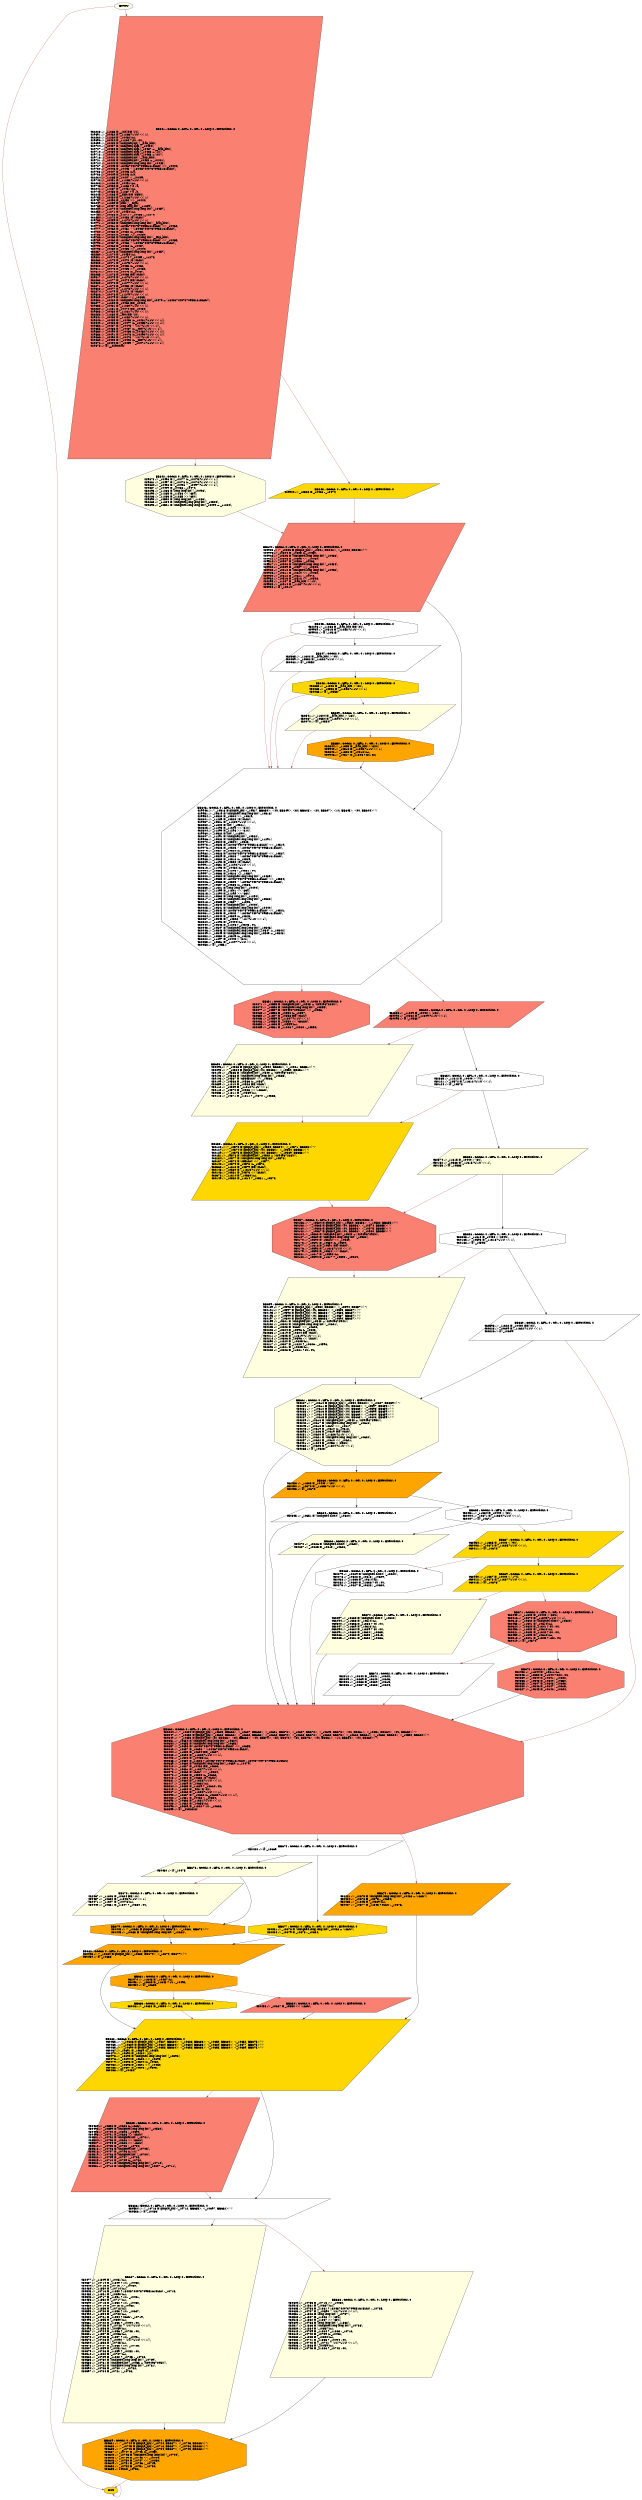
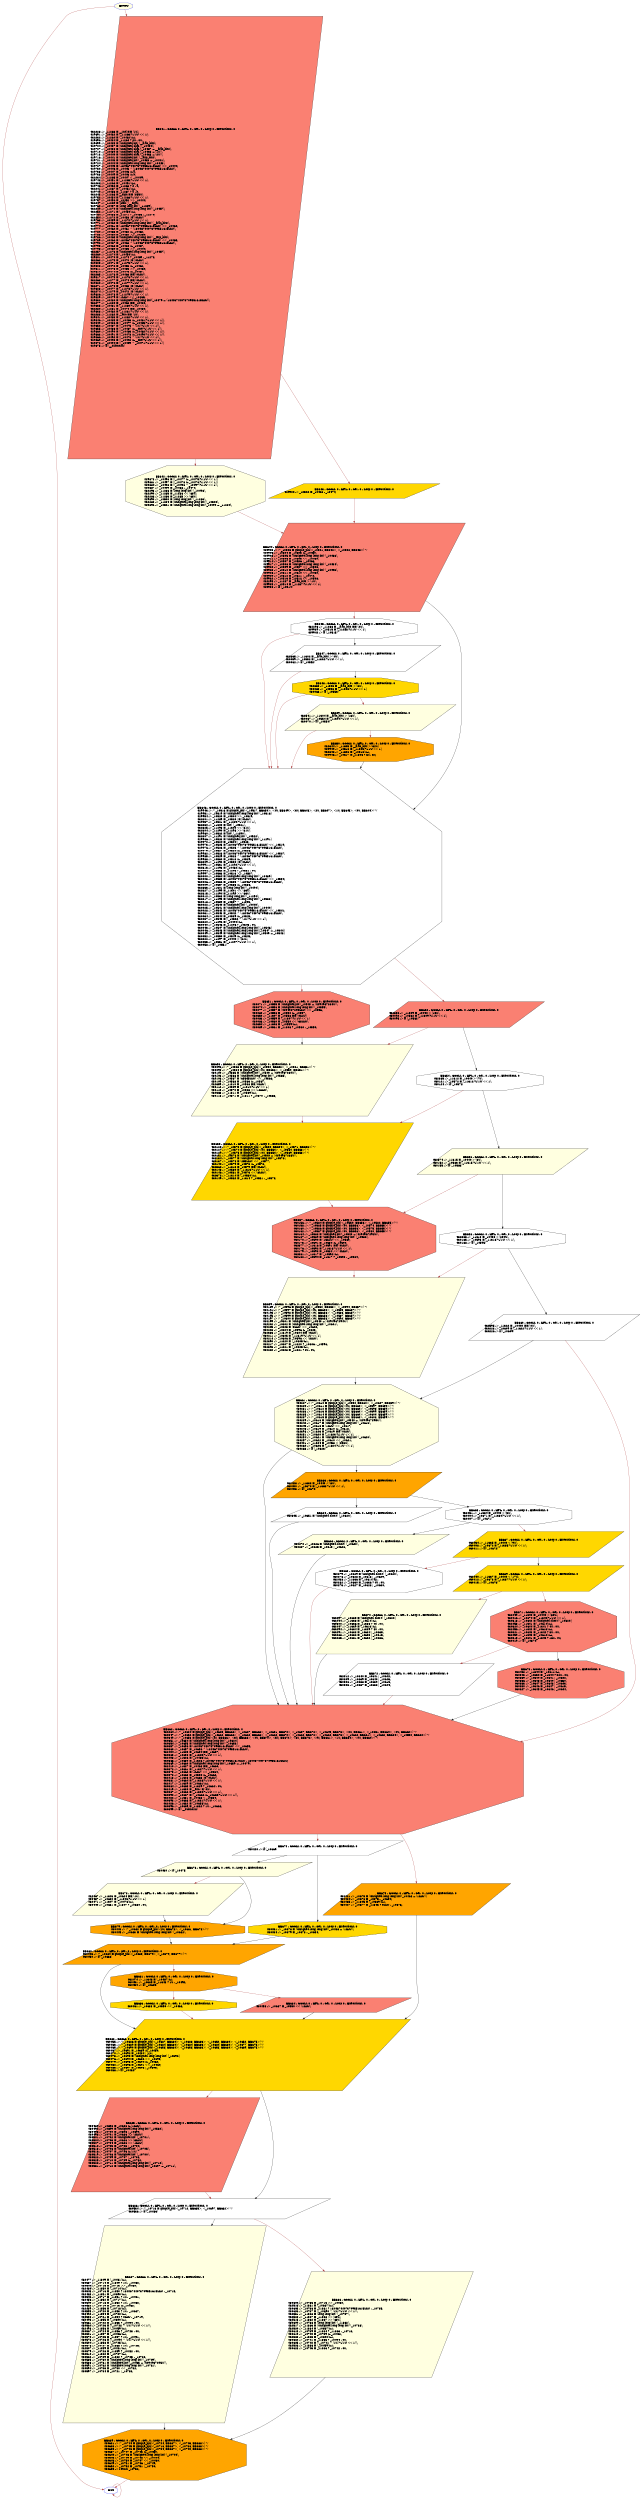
node "EXIT": fillcolor gold -> white
